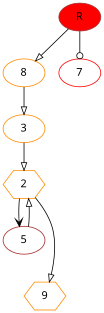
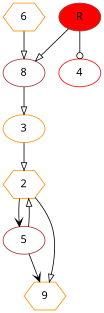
node "6": added
node "8": color darkorange -> brown
node "7": label "7" -> "4"
edge "5" -> "9": added
